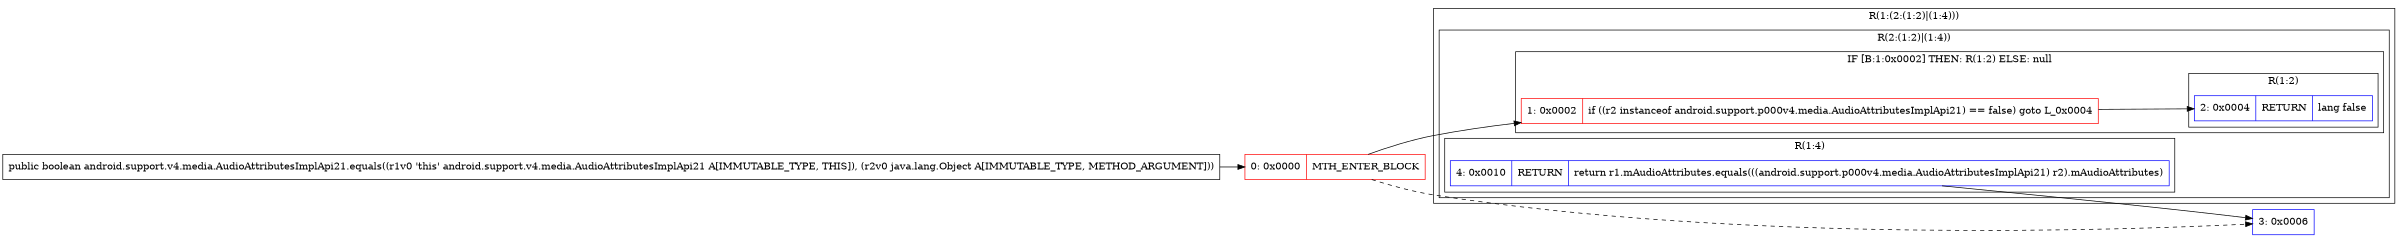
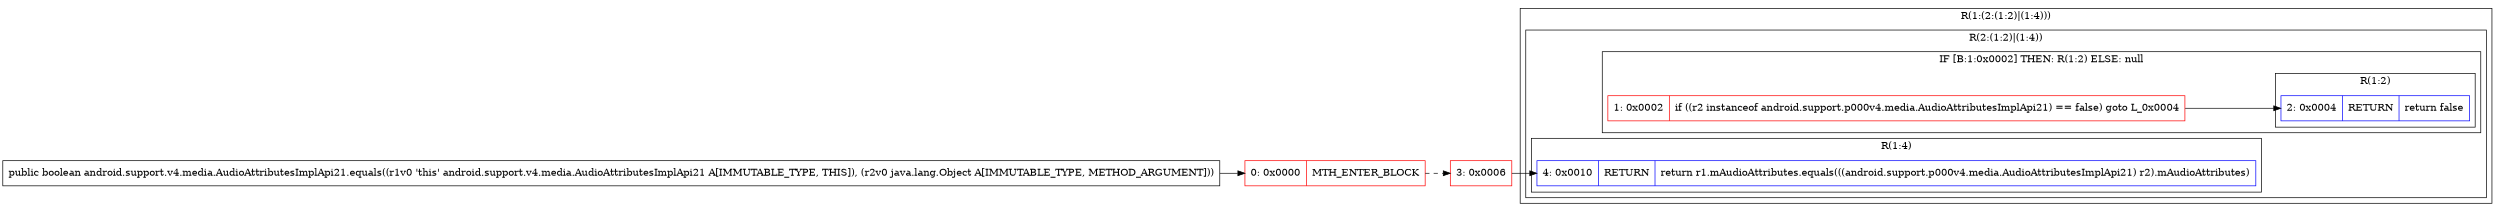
node "2: 0x0004": text "lang false" -> "return false"
edge "0: 0x0000" -> "1: 0x0002": removed
edge "4: 0x0010" -> "3: 0x0006": reversed
node "3: 0x0006": color blue -> red
